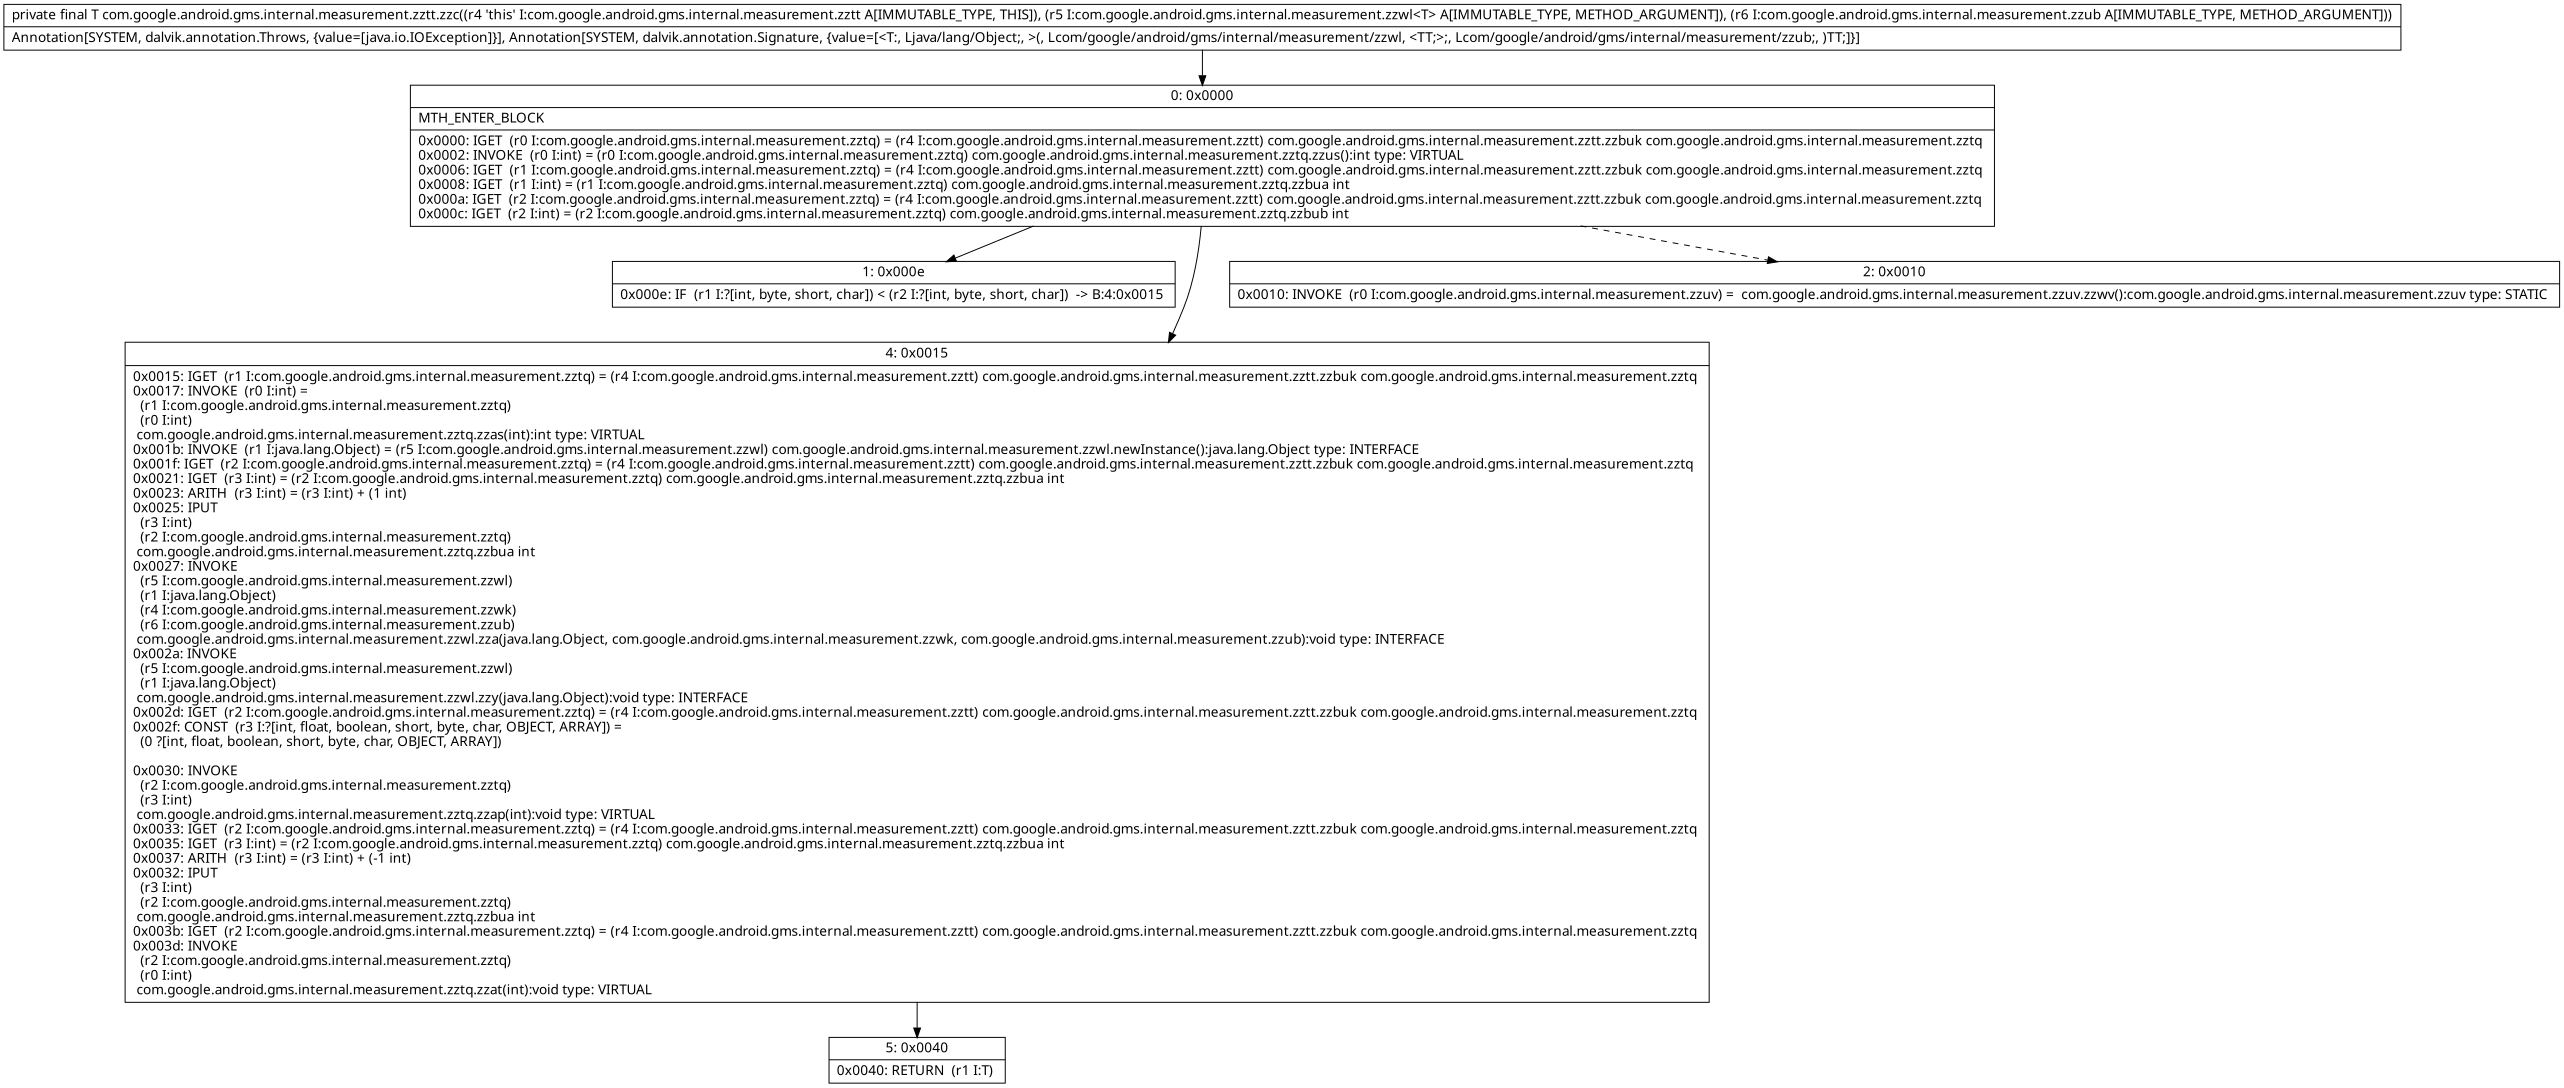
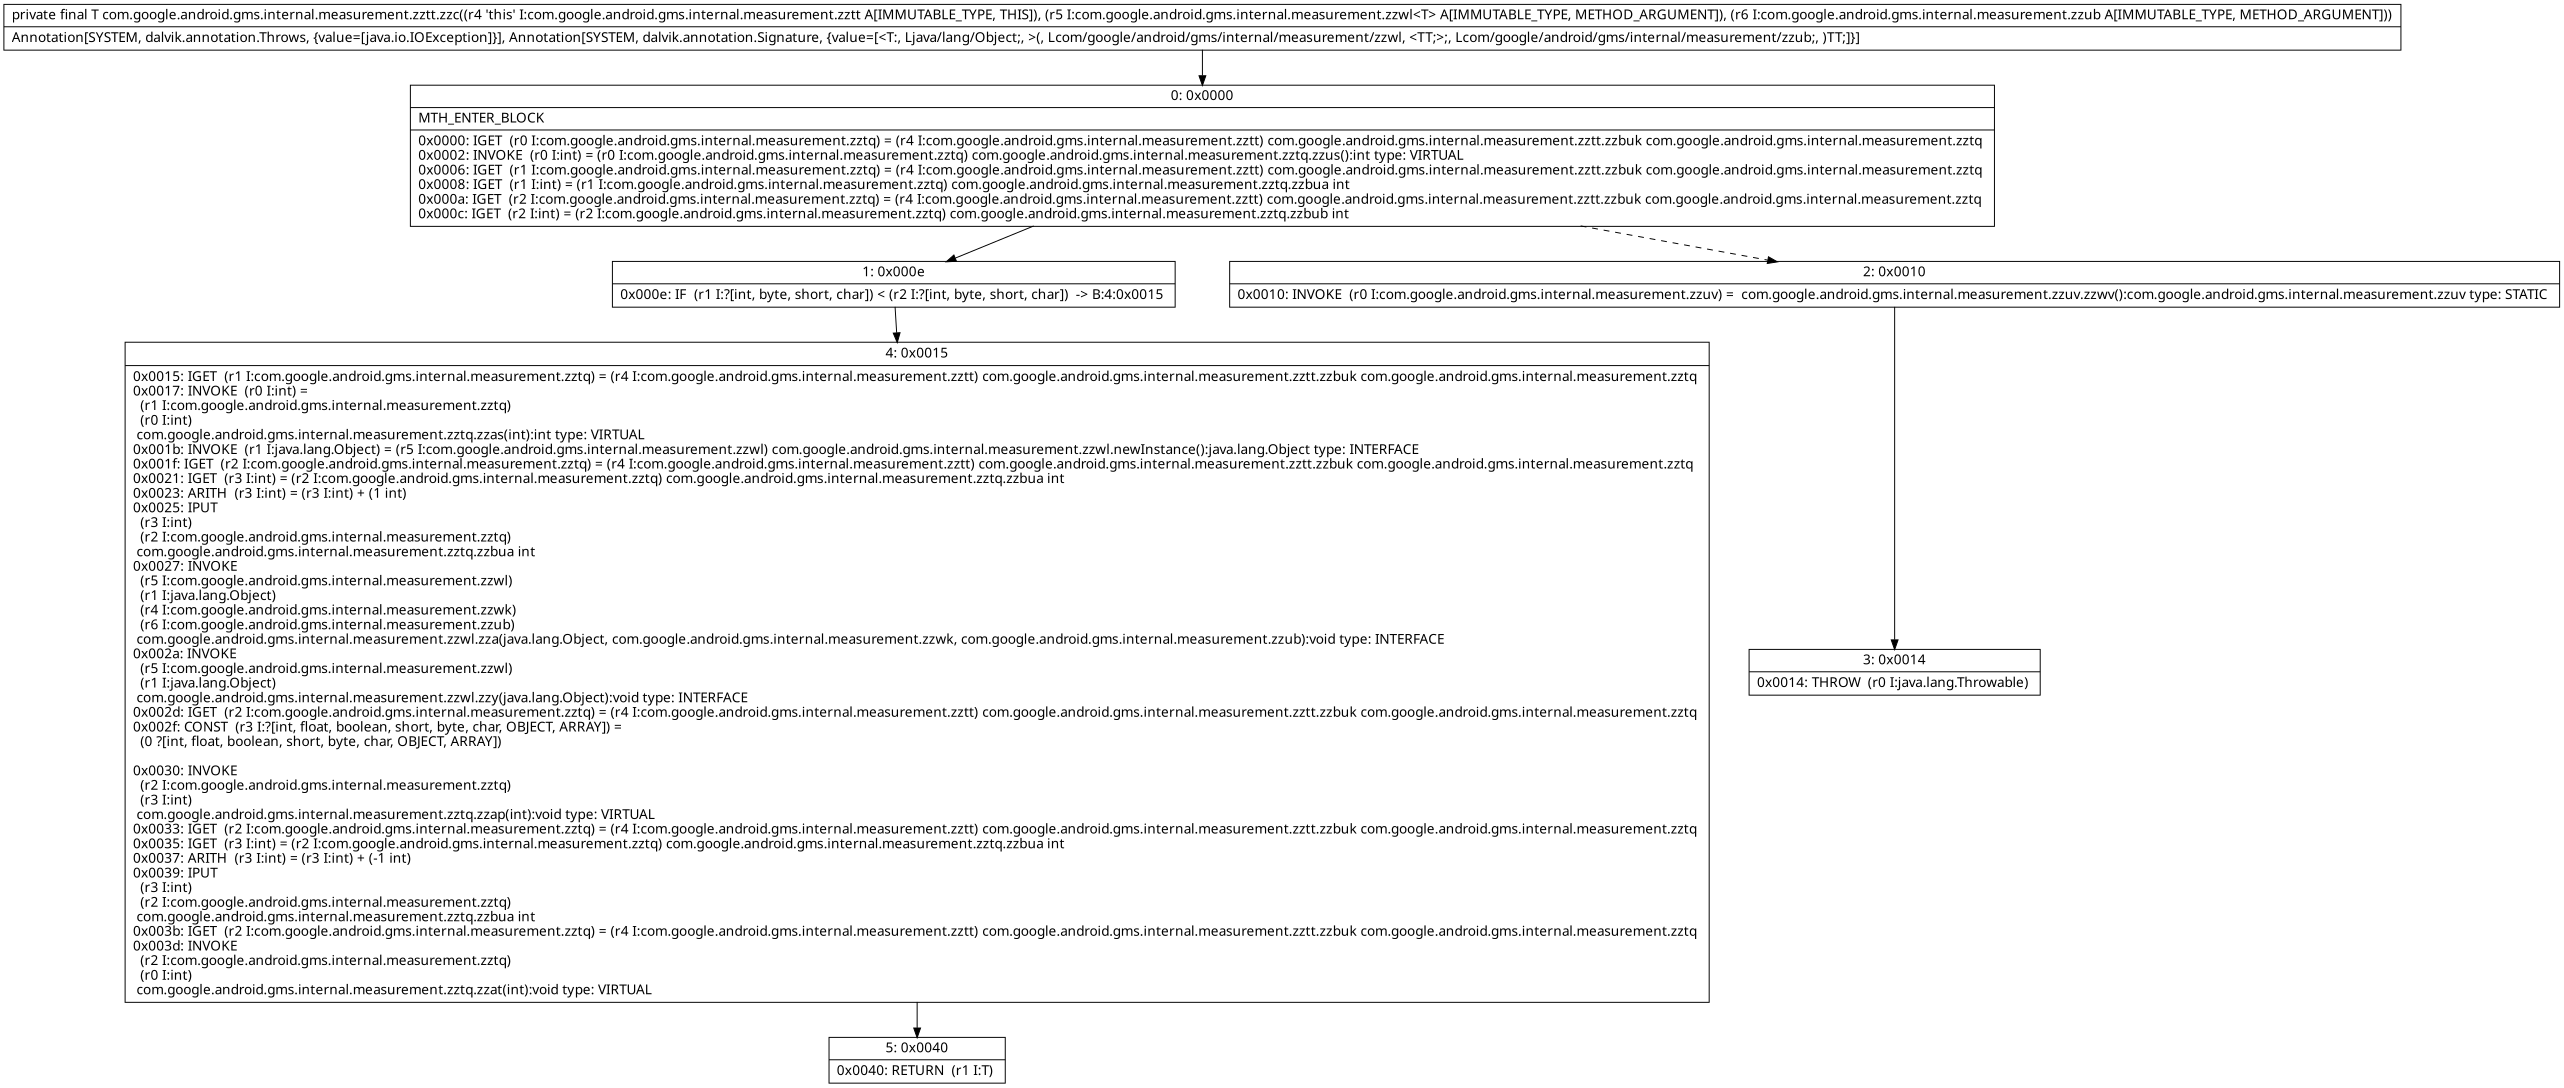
edge "0: 0x0000" -> "4: 0x0015": now "1: 0x000e" -> "4: 0x0015"
node "3: 0x0014": added
node "4: 0x0015": text "0x0032: IPUT" -> "0x0039: IPUT"
